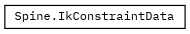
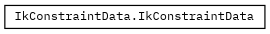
node "Spine.IkConstraintData": label "Spine.IkConstraintData" -> "IkConstraintData.IkConstraintData"
